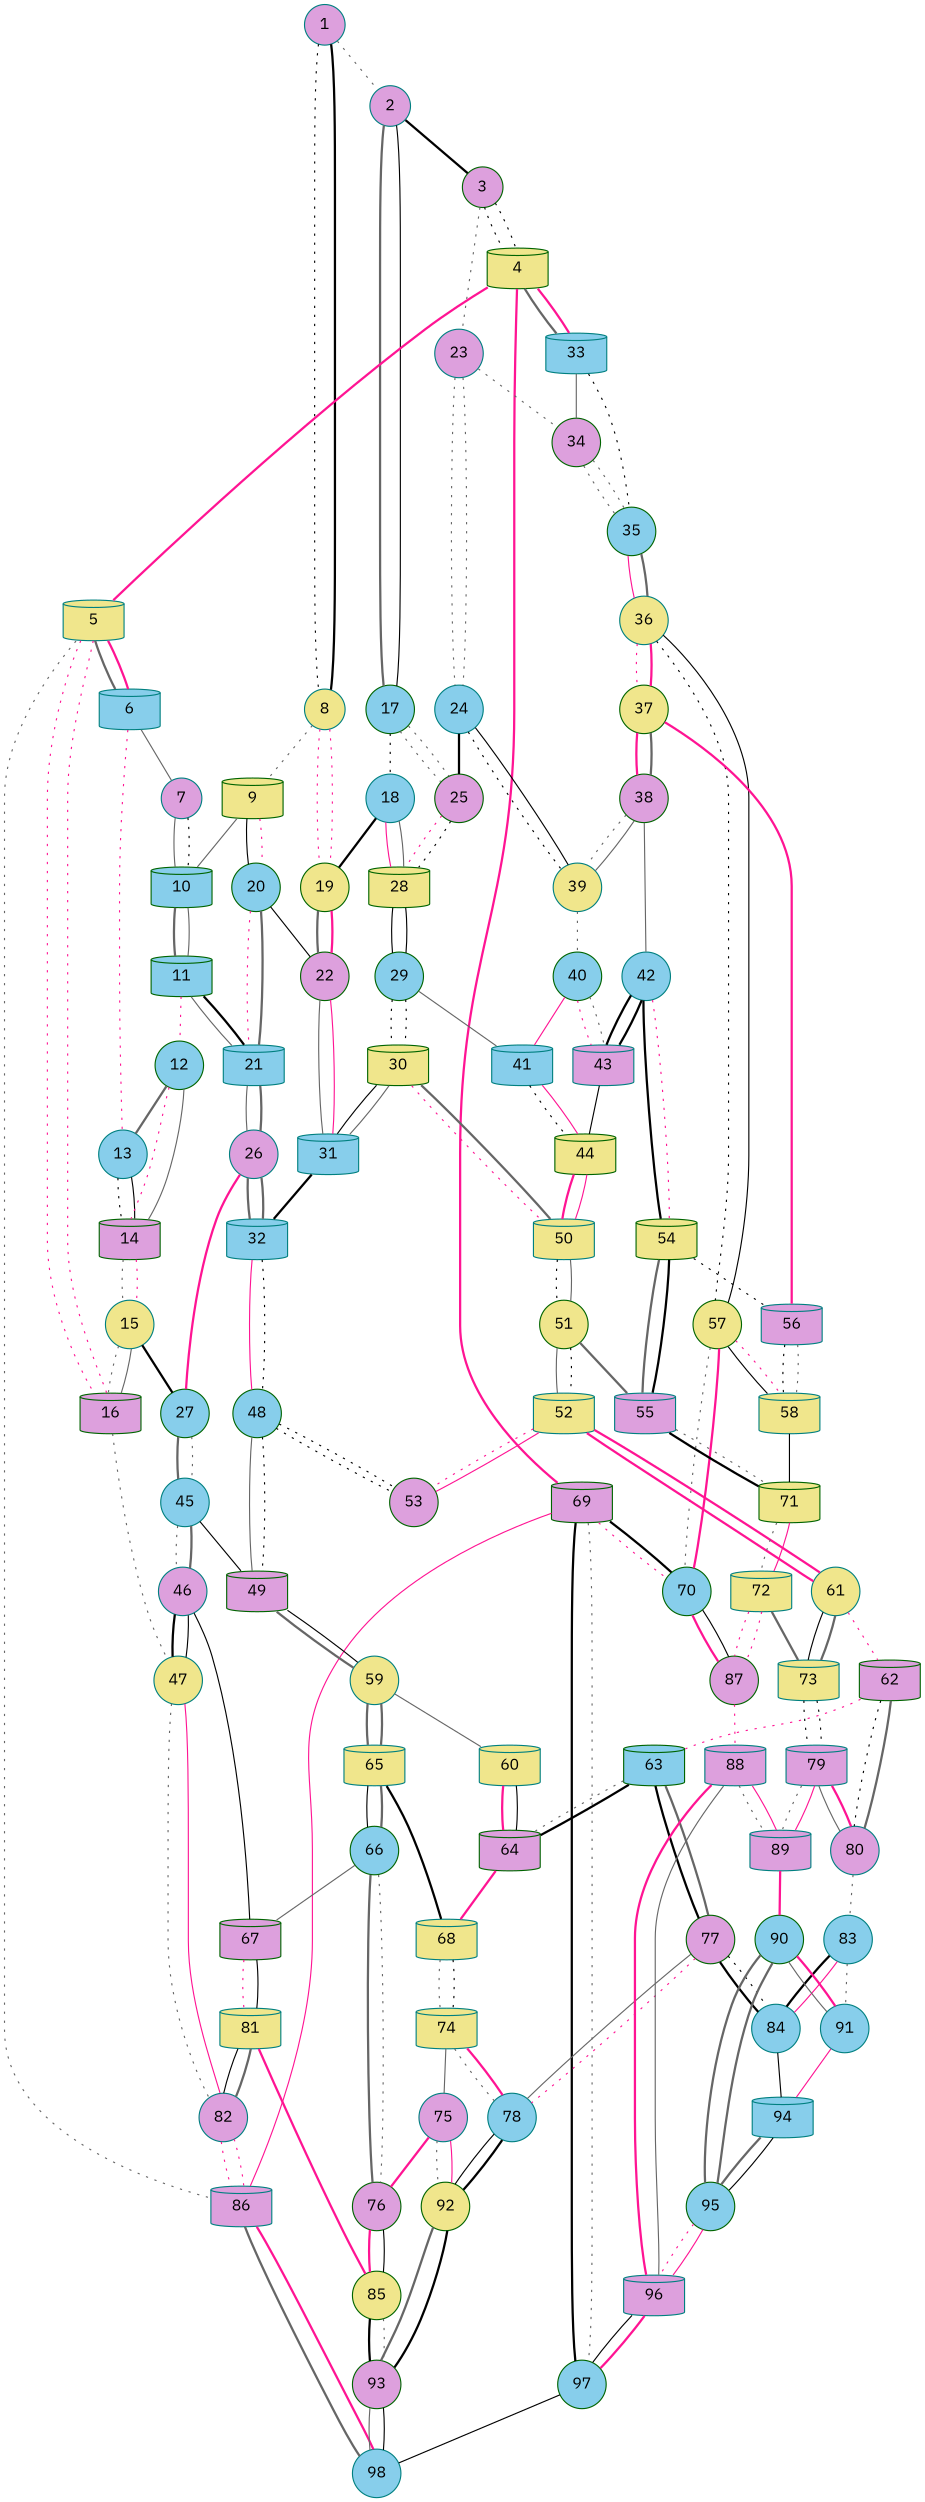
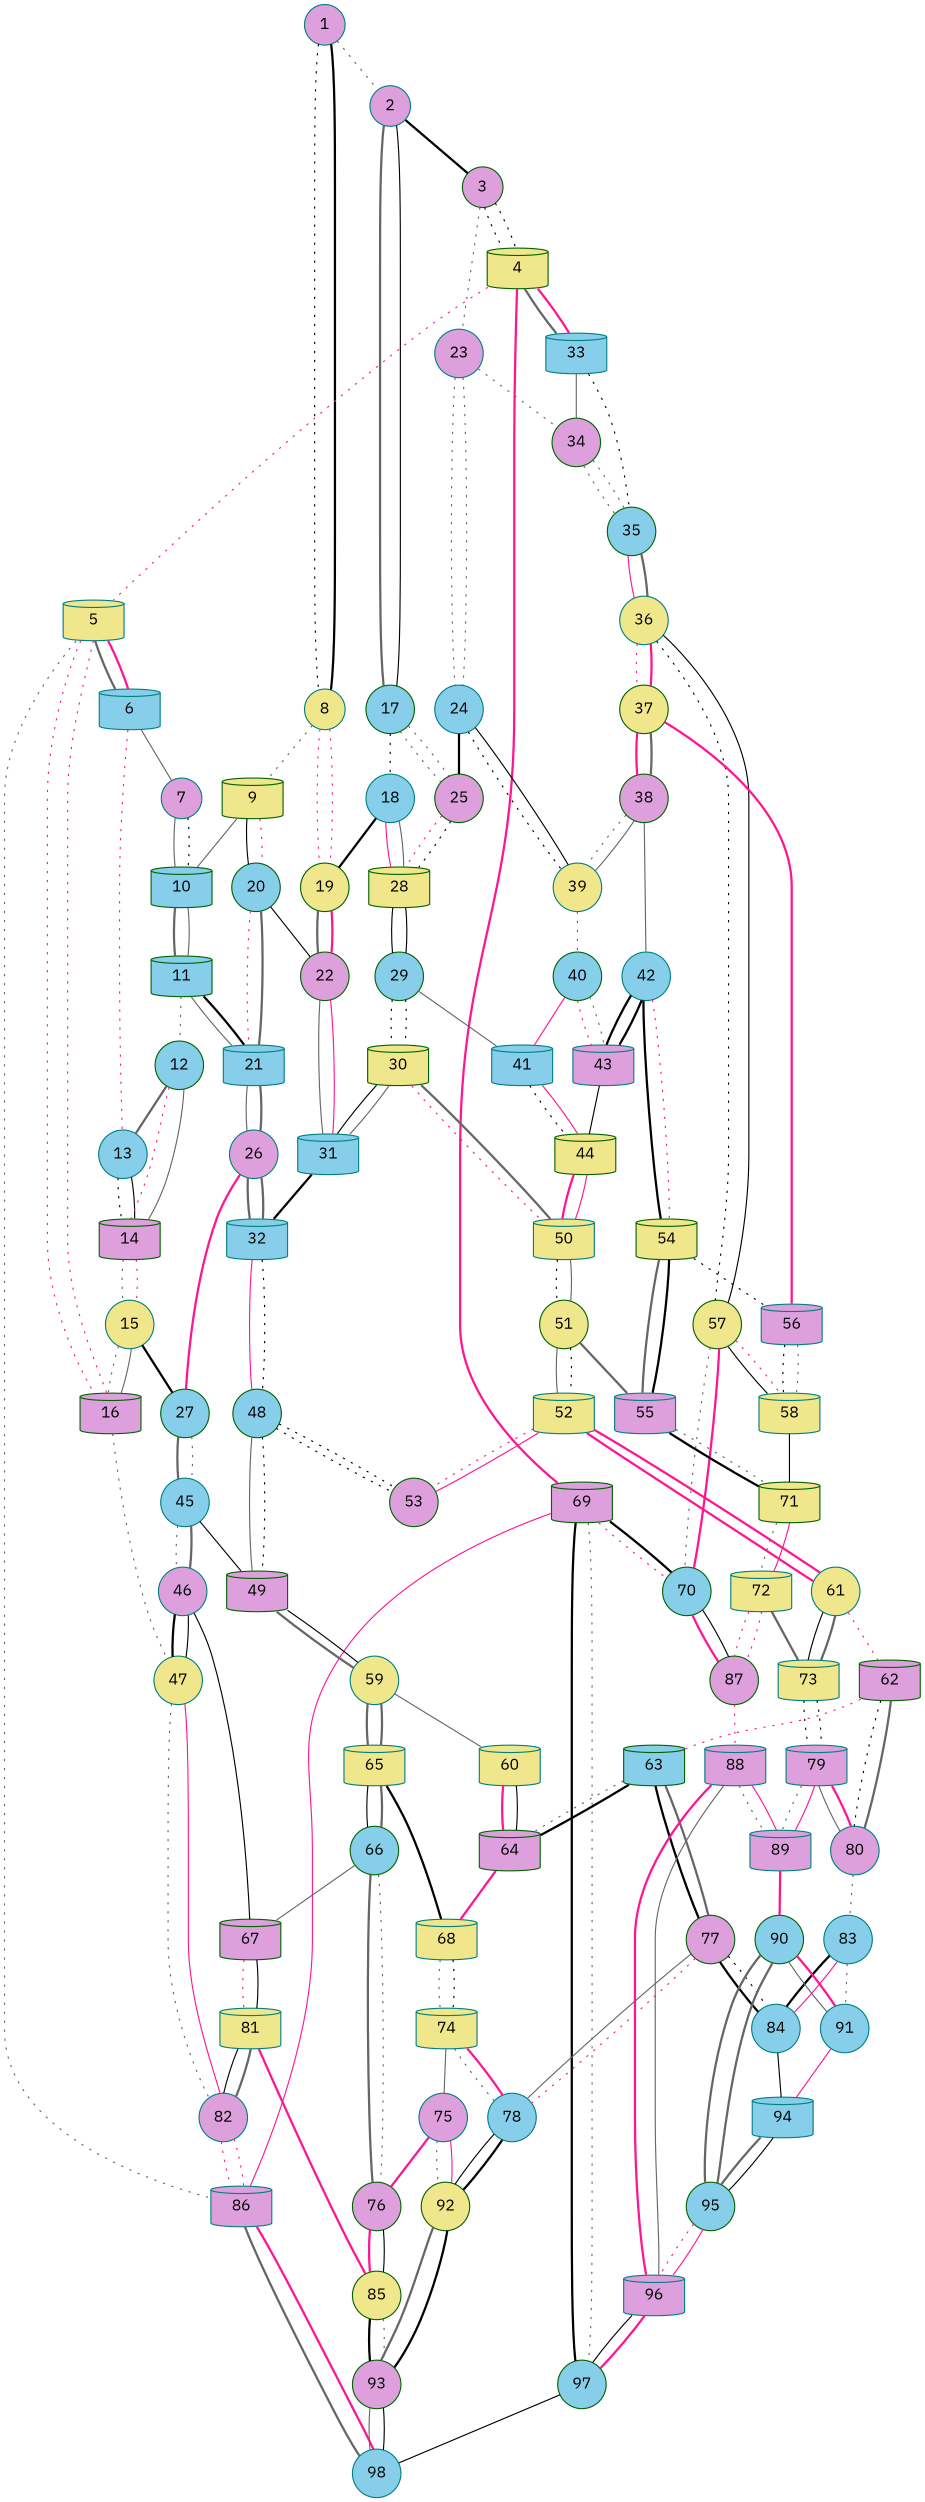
edge "4" -- "5": style bold -> dotted
edge "11" -- "12": color deeppink -> gray40
